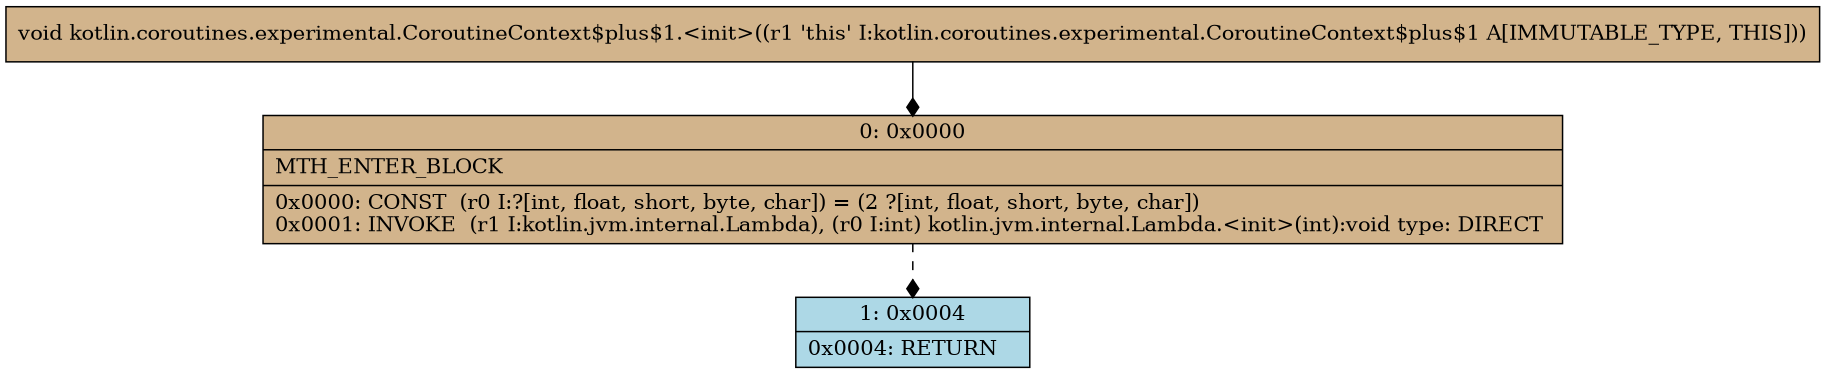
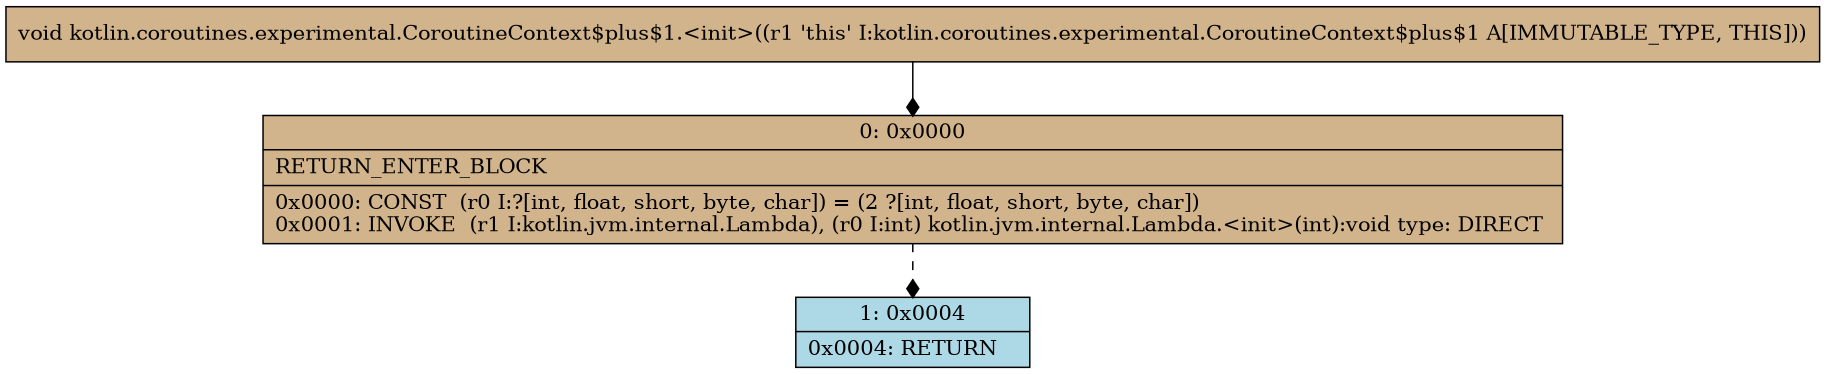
node "0: 0x0000": text "MTH_ENTER_BLOCK" -> "RETURN_ENTER_BLOCK"
